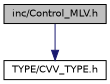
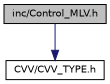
node "TYPE/CVV_TYPE.h": label "TYPE/CVV_TYPE.h" -> "CVV/CVV_TYPE.h"
